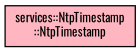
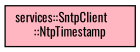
node "services::NtpTimestamp ::NtpTimestamp": label "services::NtpTimestamp ::NtpTimestamp" -> "services::SntpClient ::NtpTimestamp"
